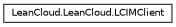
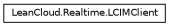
node "LeanCloud.LeanCloud.LCIMClient": label "LeanCloud.LeanCloud.LCIMClient" -> "LeanCloud.Realtime.LCIMClient"
